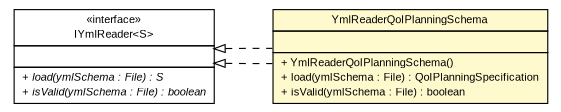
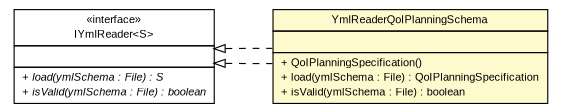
node "YmlReaderQoIPlanningSchema": text "+ YmlReaderQoIPlanningSchema()" -> "+ QoIPlanningSpecification()"
